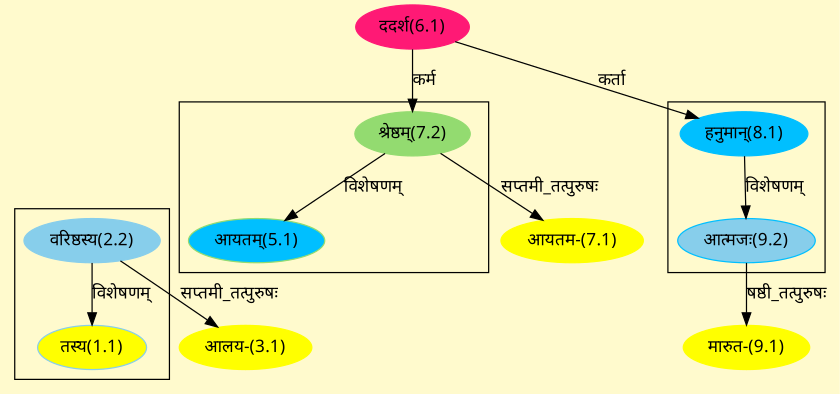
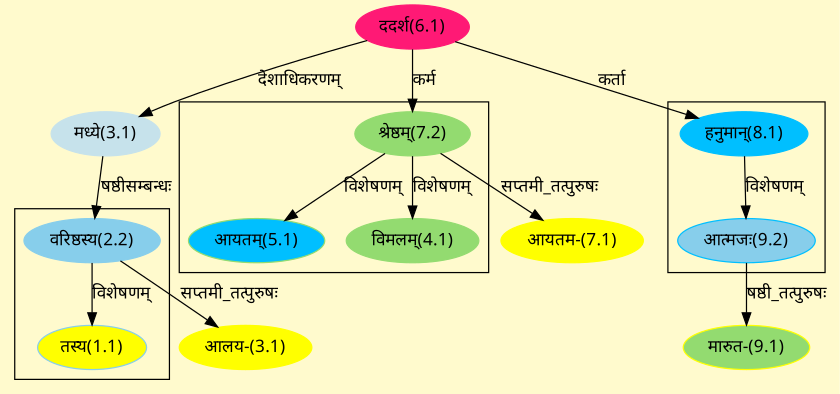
node "मध्ये(3.1)": added
node "विमलम्(4.1)": added
node "मारुत-(9.1)": fillcolor #ffff00 -> #93db70
